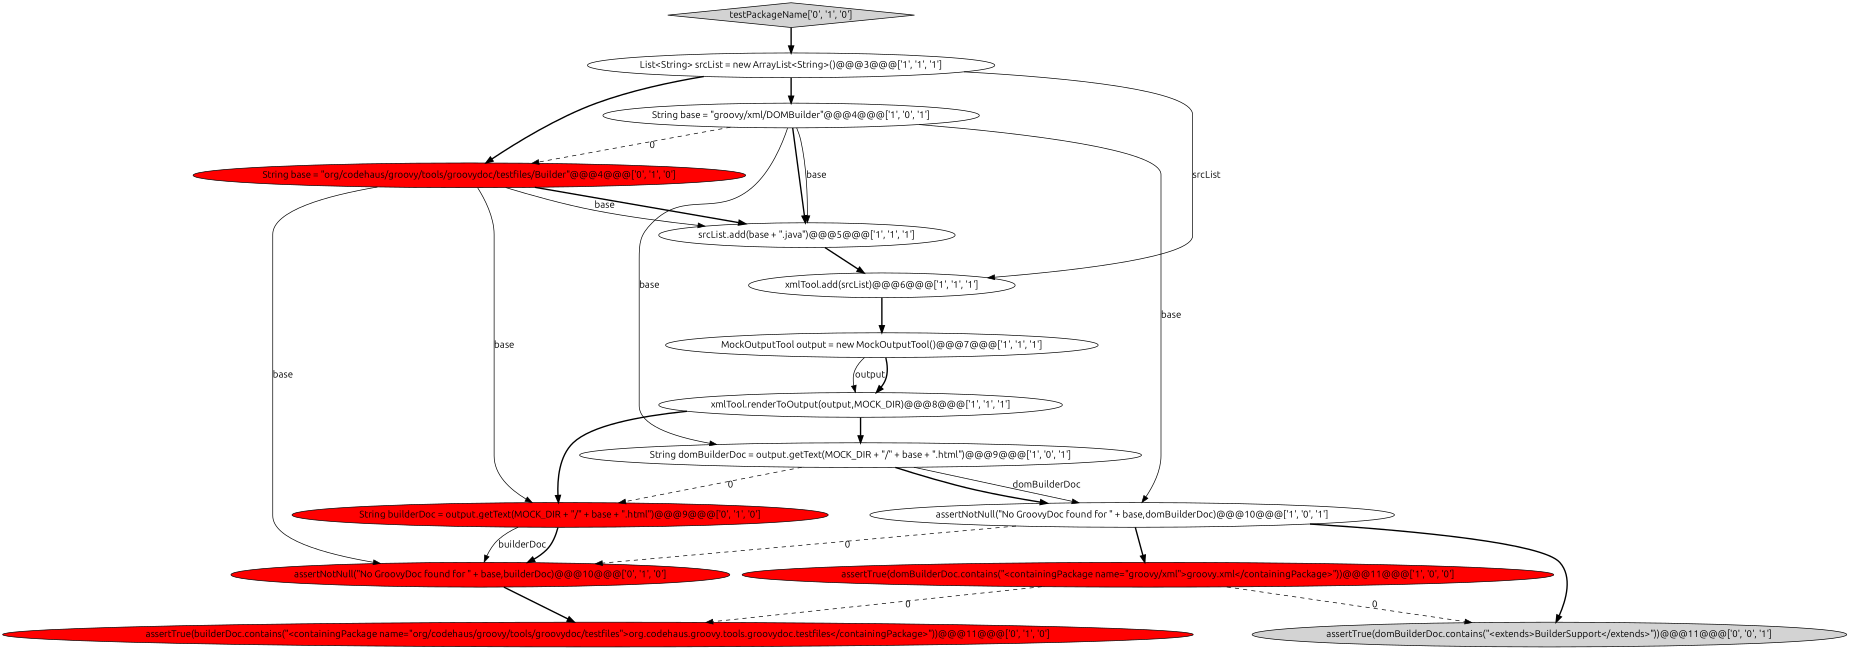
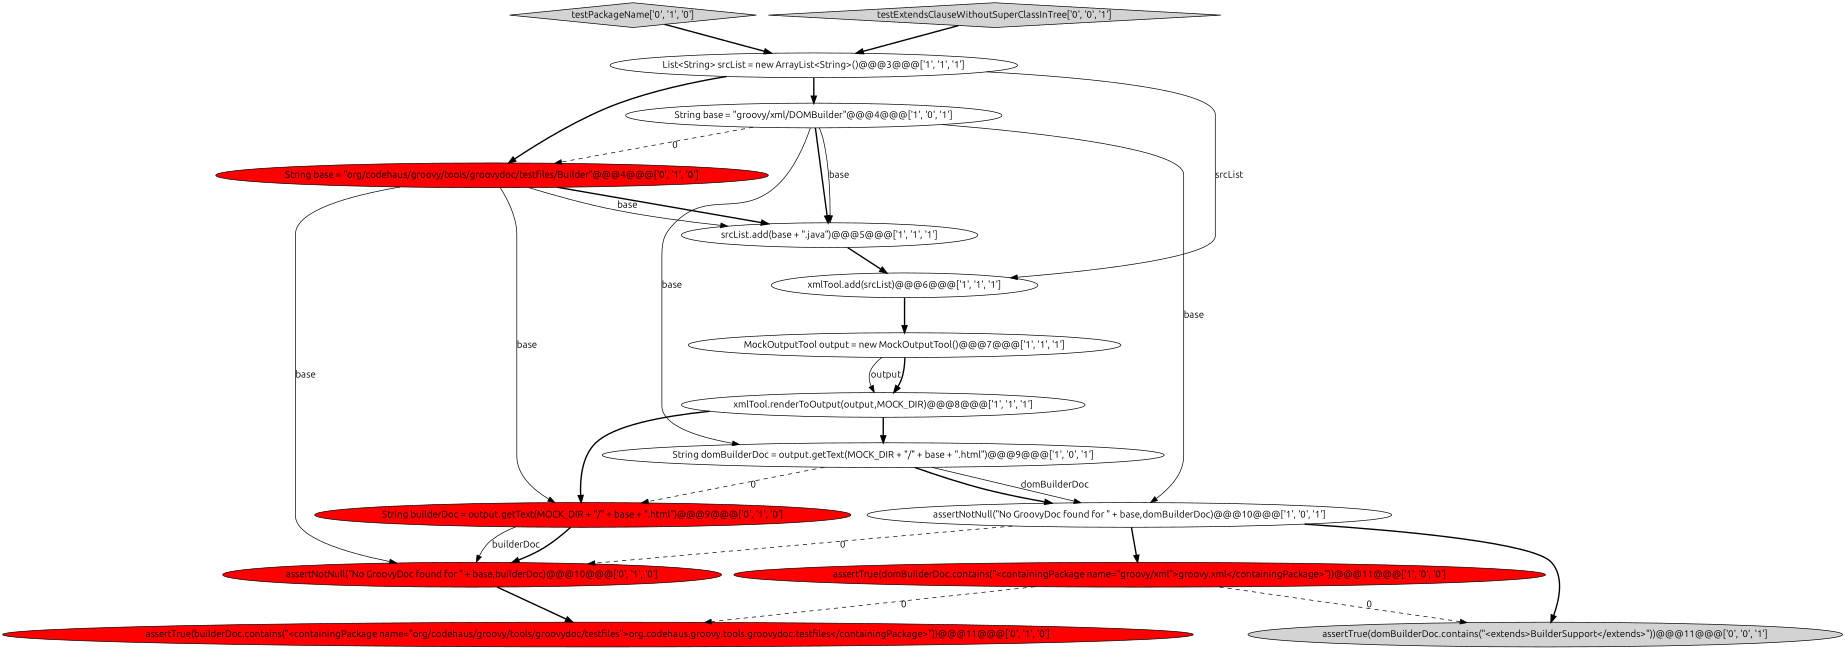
node "testExtendsClauseWithoutSuperClassInTree['0', '0', '1']": added
